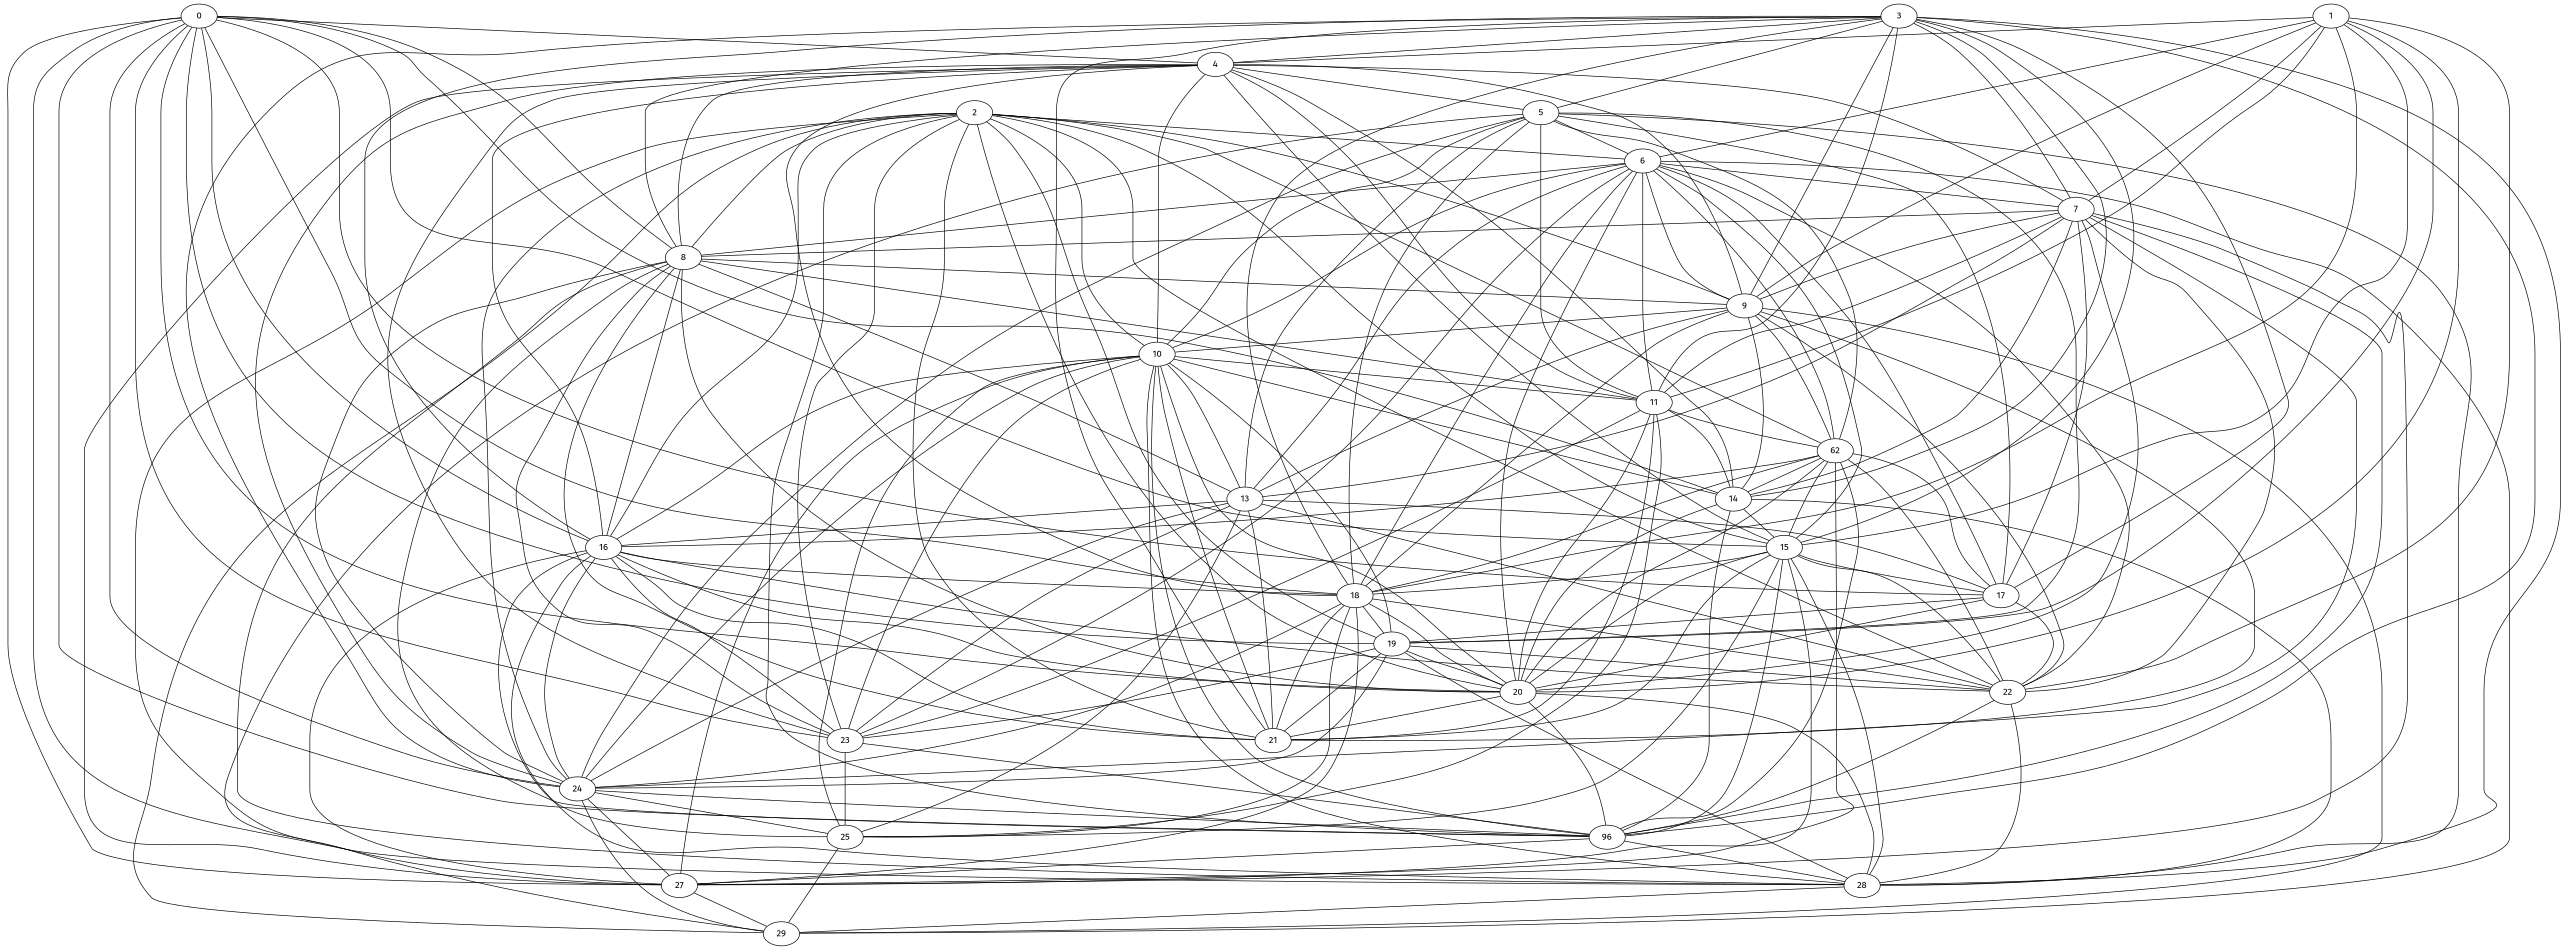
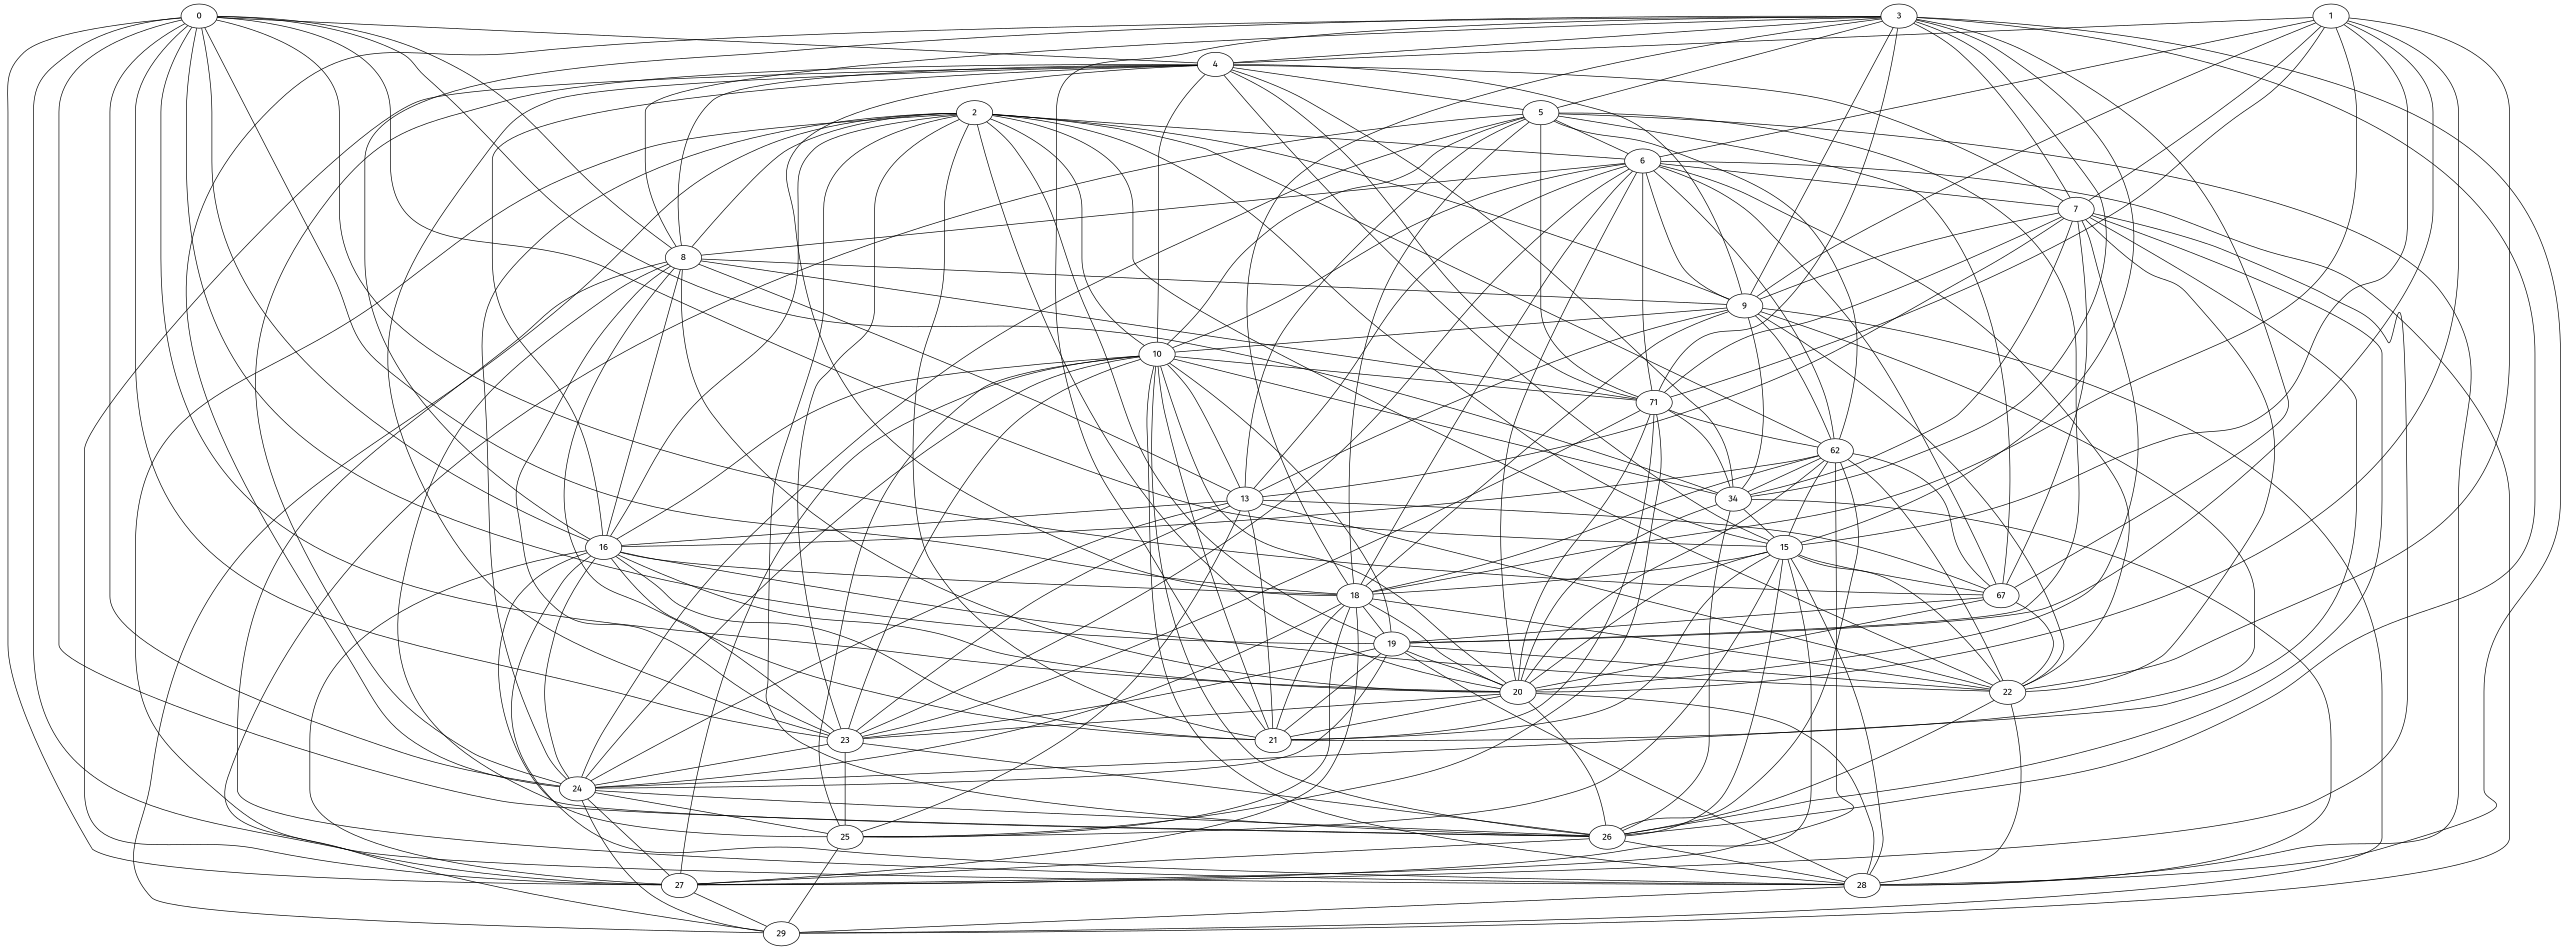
edge "7" -- "8": removed
edge "6" -- "15": removed
node "11": label "11" -> "71"
edge "8" -- "24": now "23" -- "24"
node "14": label "14" -> "34"
node "17": label "17" -> "67"
edge "20" -- "23": added
node "96": label "96" -> "26"
